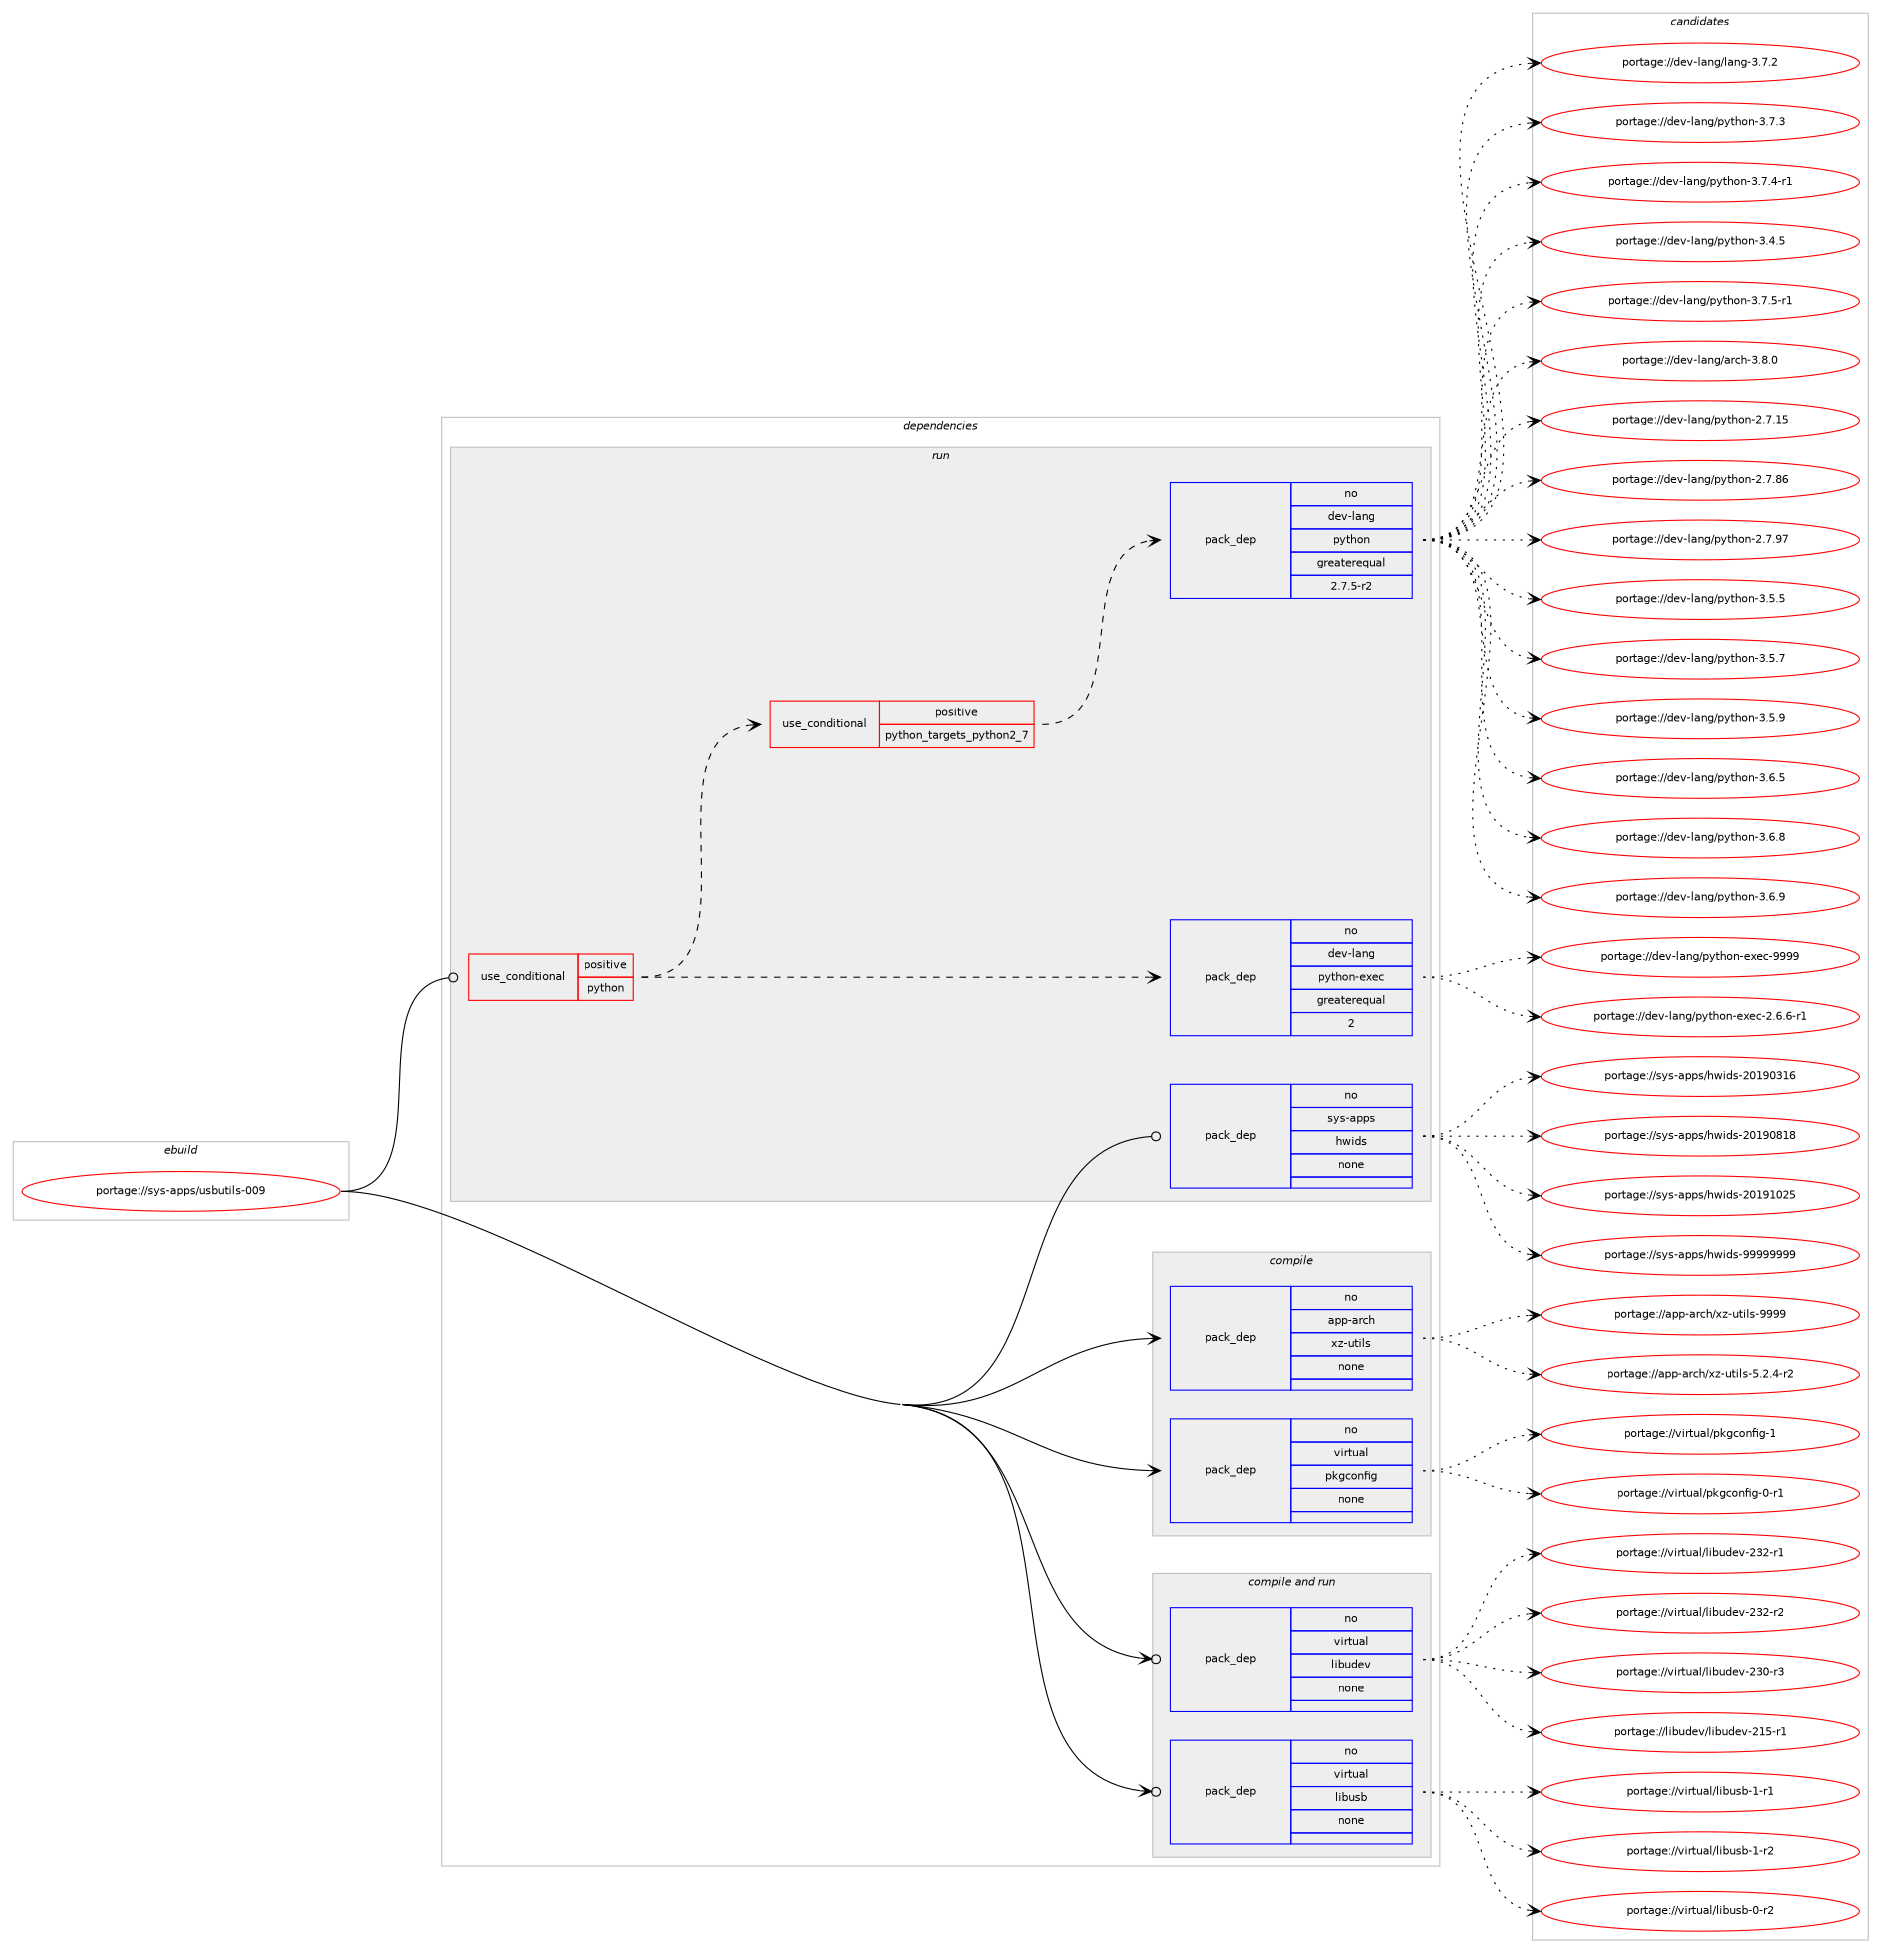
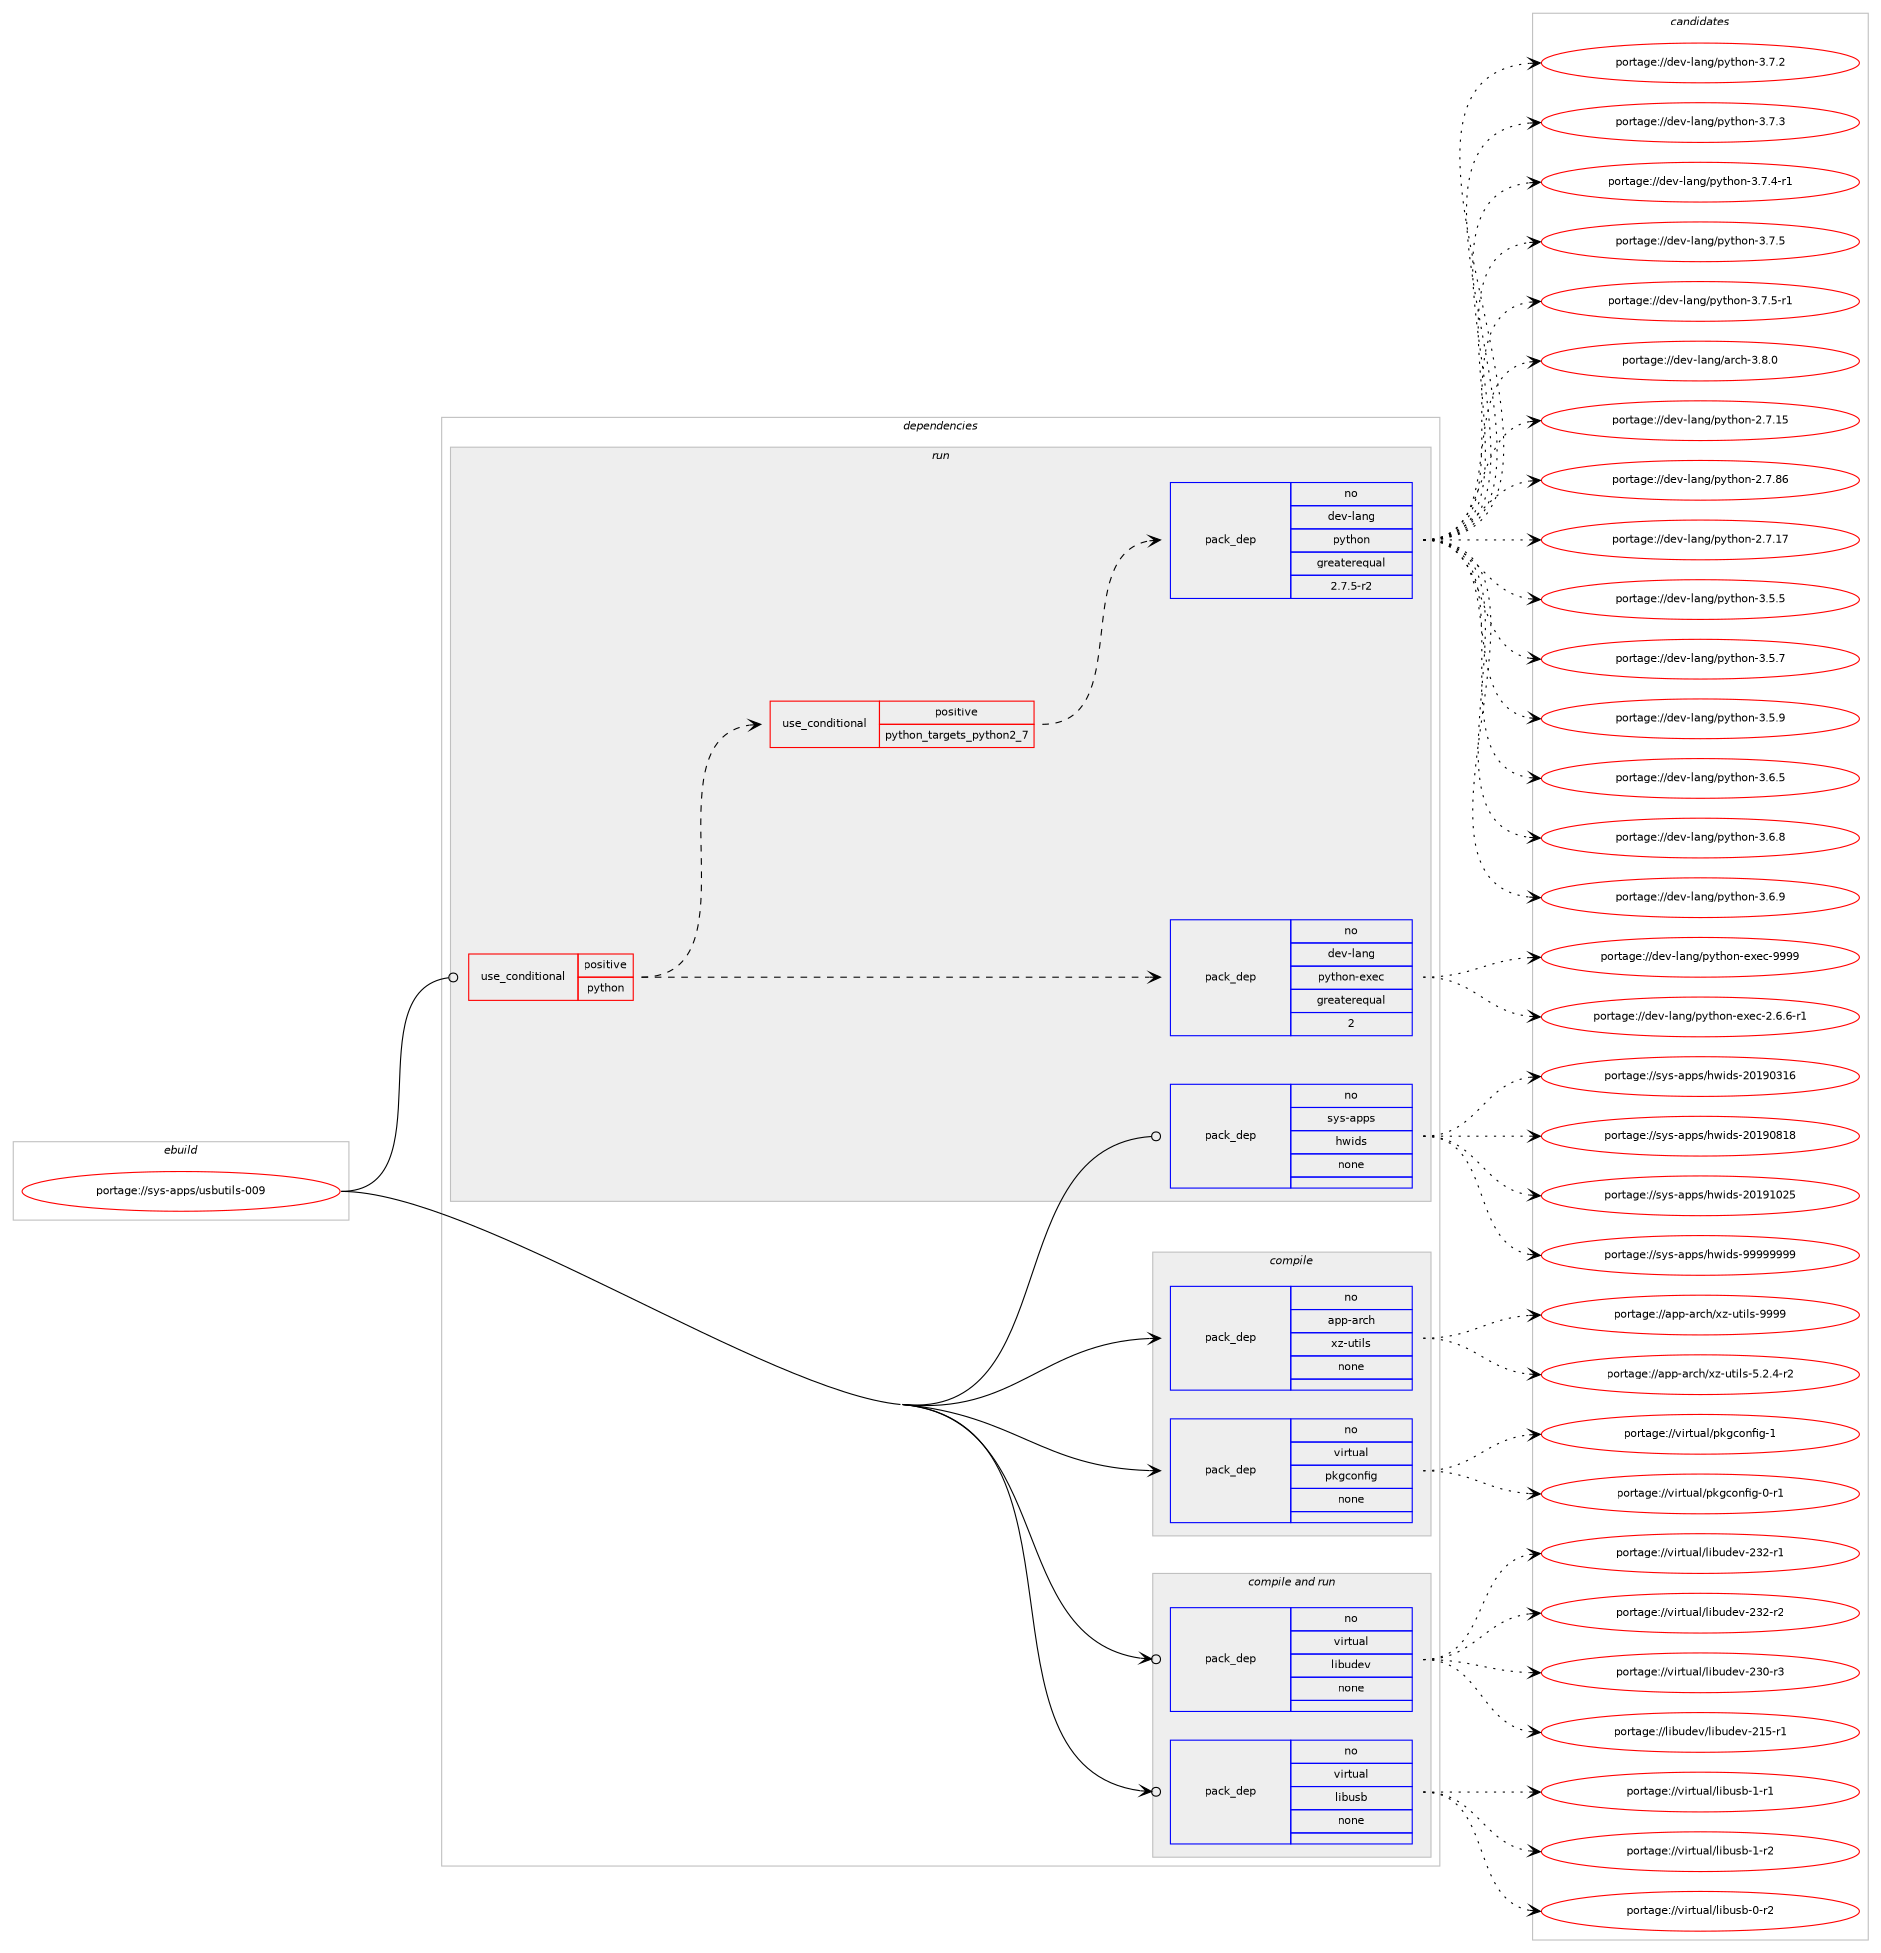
node "portage://dev-lang/lang-3.7.2": label "portage://dev-lang/lang-3.7.2" -> "portage://dev-lang/python-3.7.2"
node "portage://dev-lang/python-3.4.5": label "portage://dev-lang/python-3.4.5" -> "portage://dev-lang/python-3.7.5"
node "portage://dev-lang/python-2.7.97": label "portage://dev-lang/python-2.7.97" -> "portage://dev-lang/python-2.7.17"
